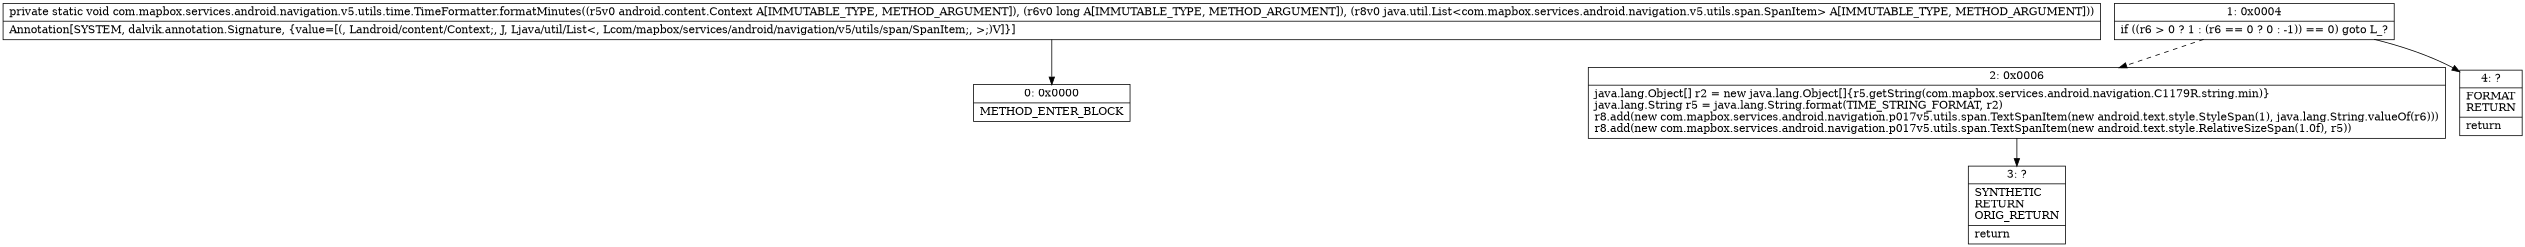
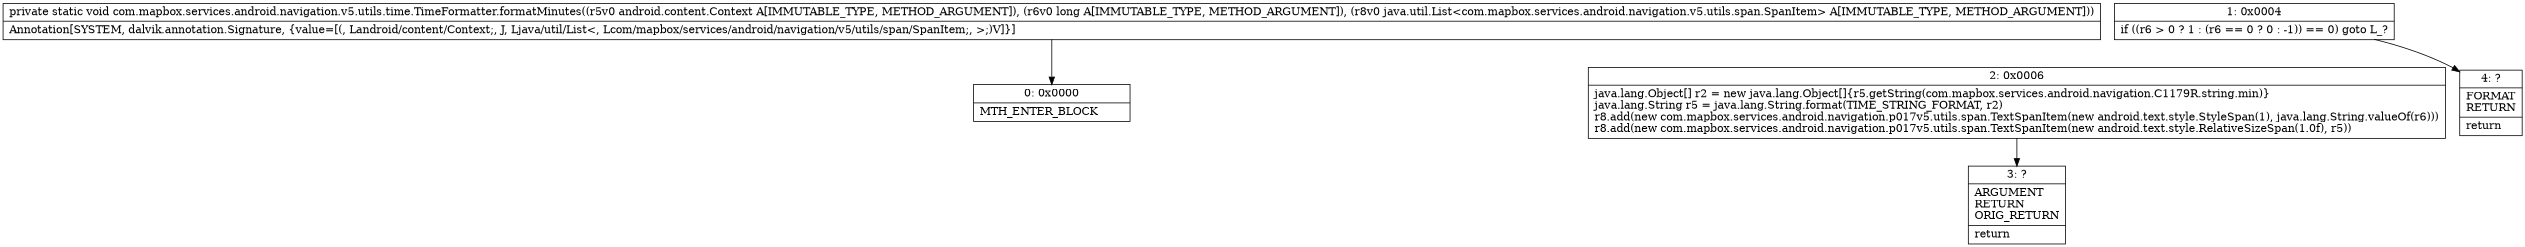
edge "1: 0x0004" -> "2: 0x0006": removed
node "0: 0x0000": text "METHOD_ENTER_BLOCK" -> "MTH_ENTER_BLOCK"
node "3: ?": text "SYNTHETIC" -> "ARGUMENT"
